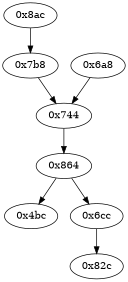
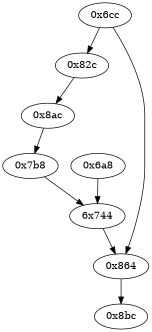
edge "0x82c" -> "0x8ac": added
node "0x744": label "0x744" -> "6x744"
edge "0x864" -> "0x6cc": reversed
node "0x4bc": label "0x4bc" -> "0x8bc"
